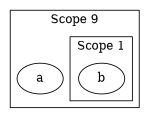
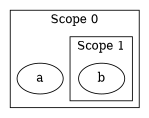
cluster "Scope 9": label "Scope 9" -> "Scope 0"
